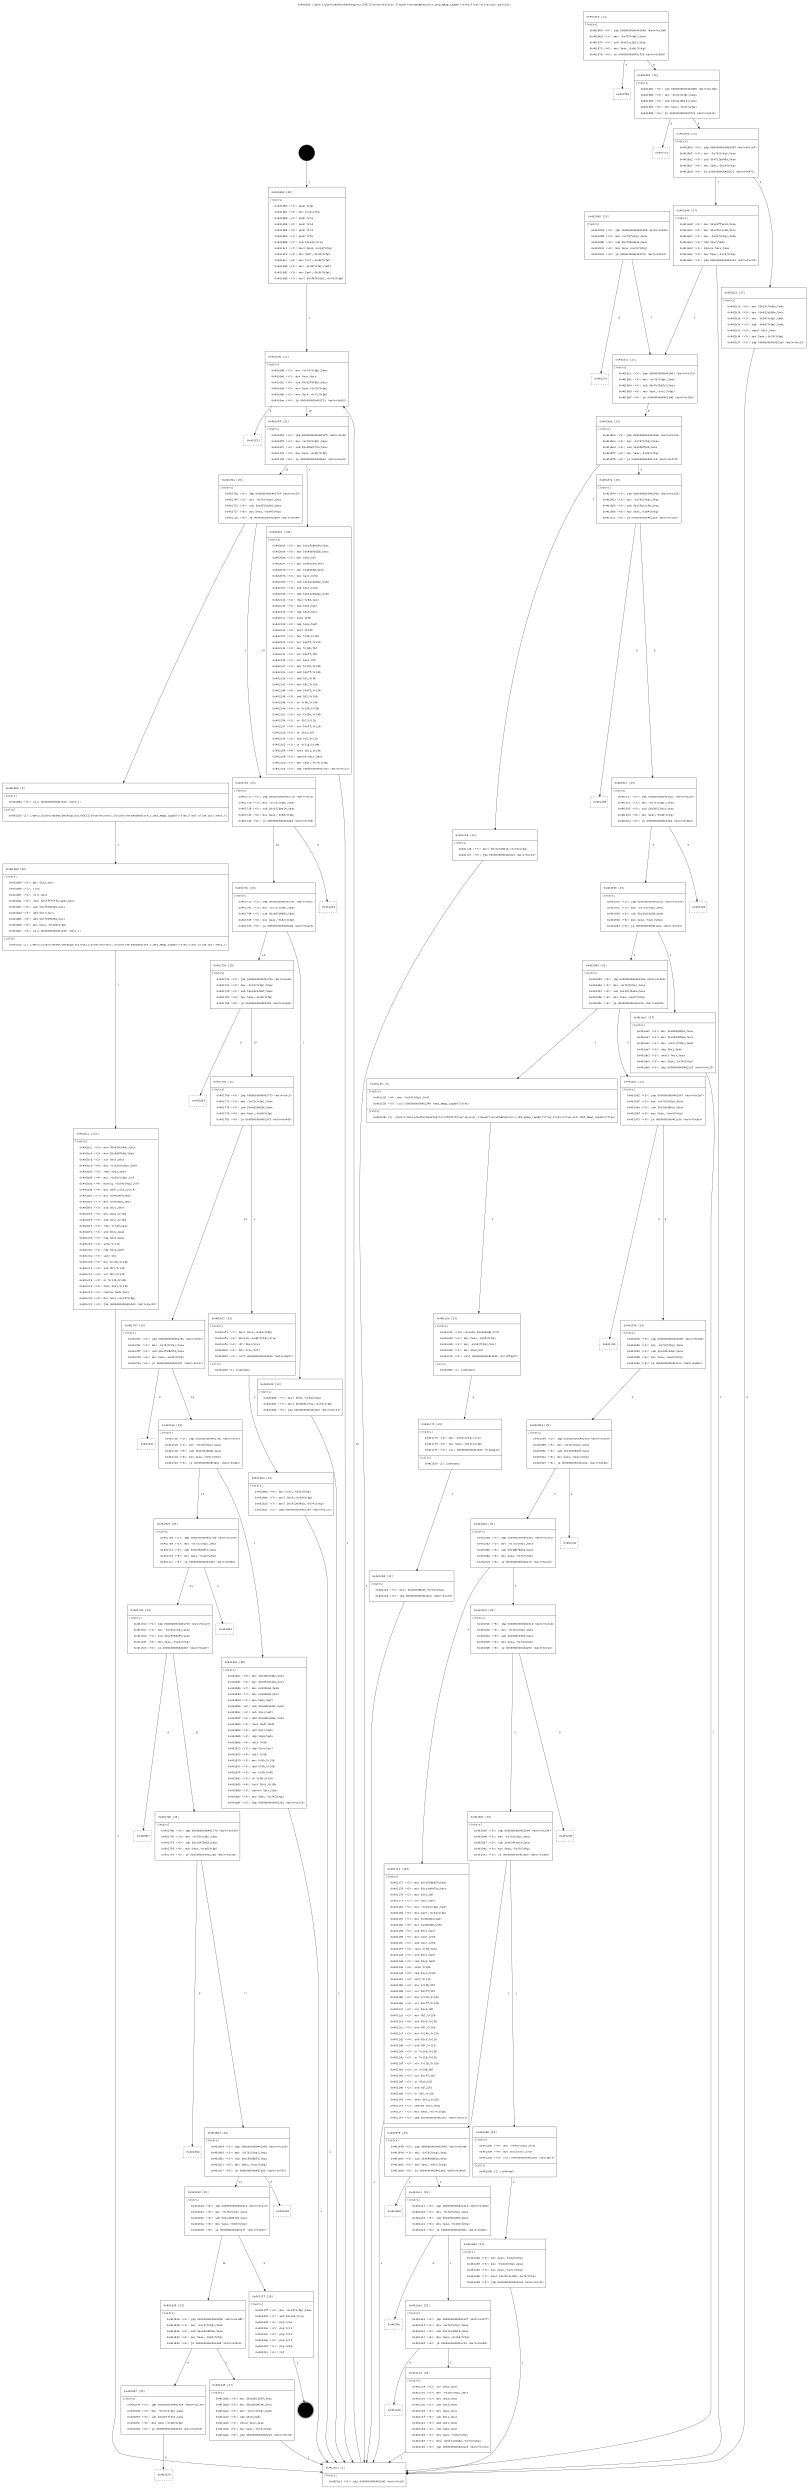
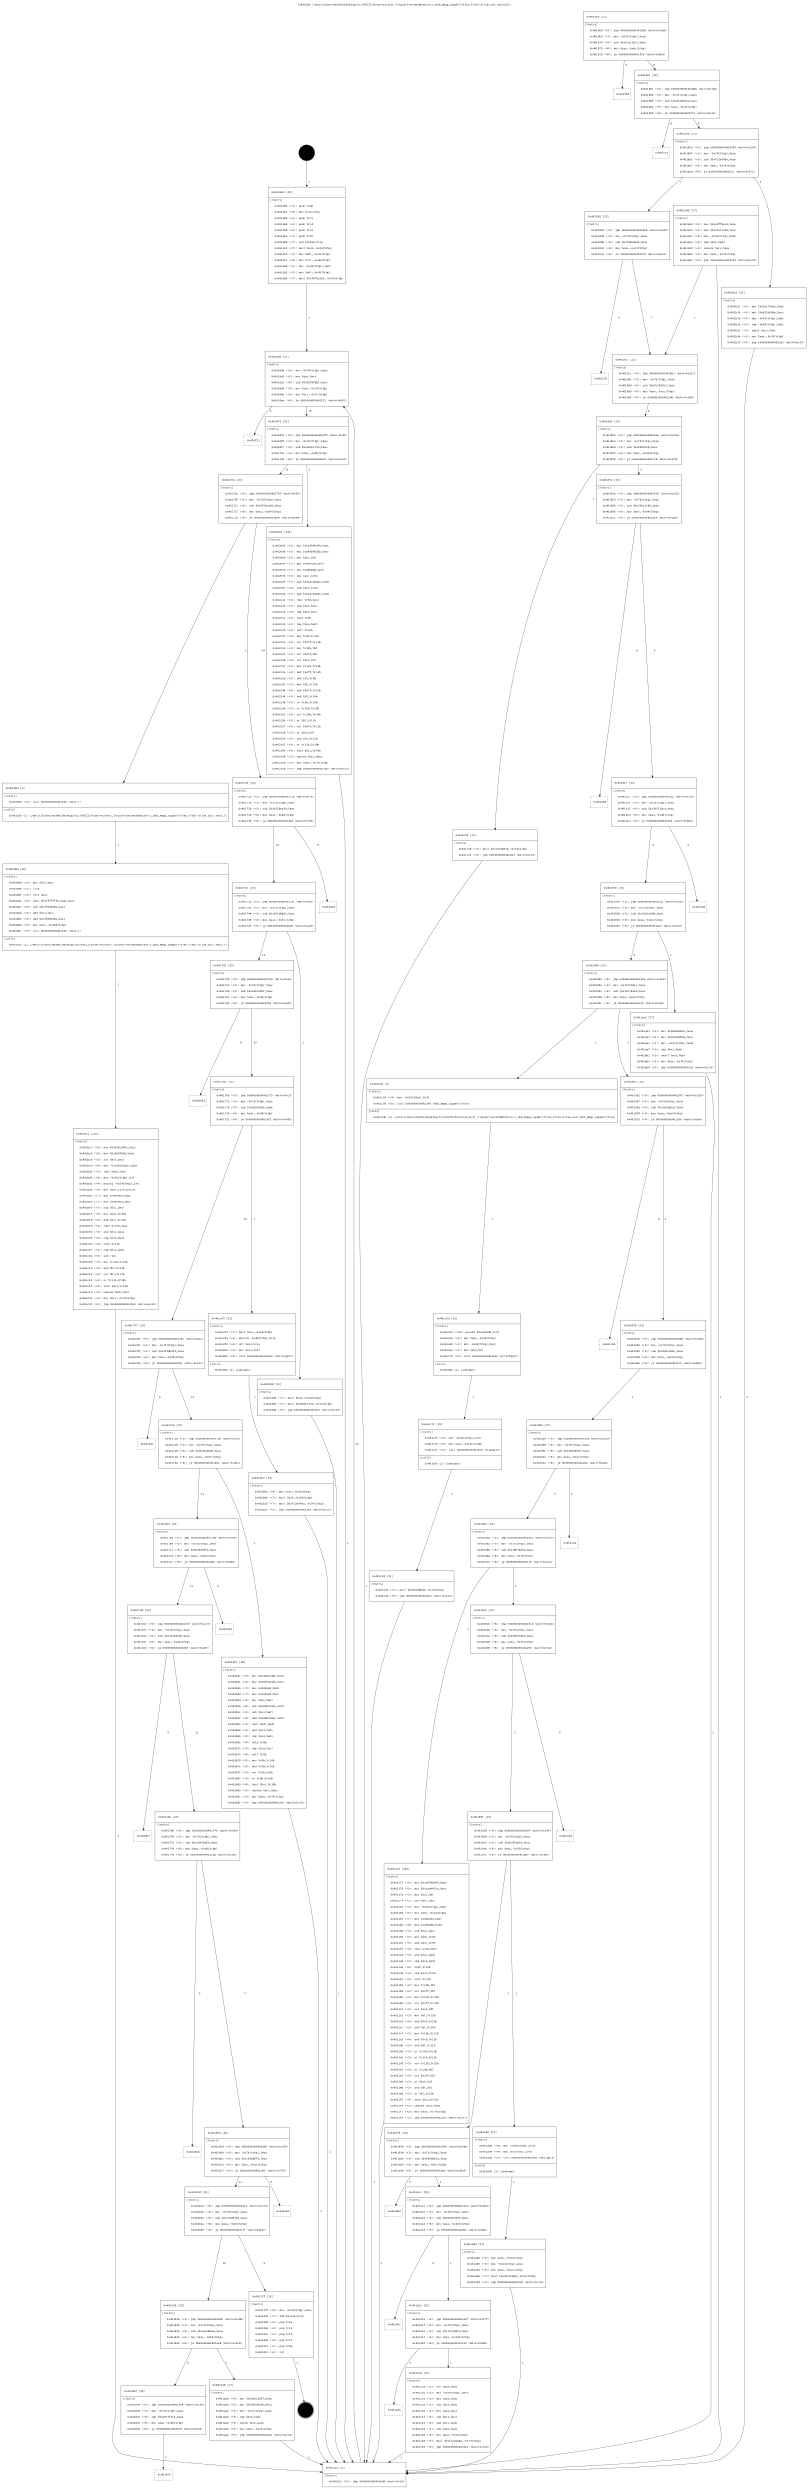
edge "0x40189a [25]" -> "0x401a4d [27]": now "0x40189a [25]" -> "0x4018b3 [25]"
